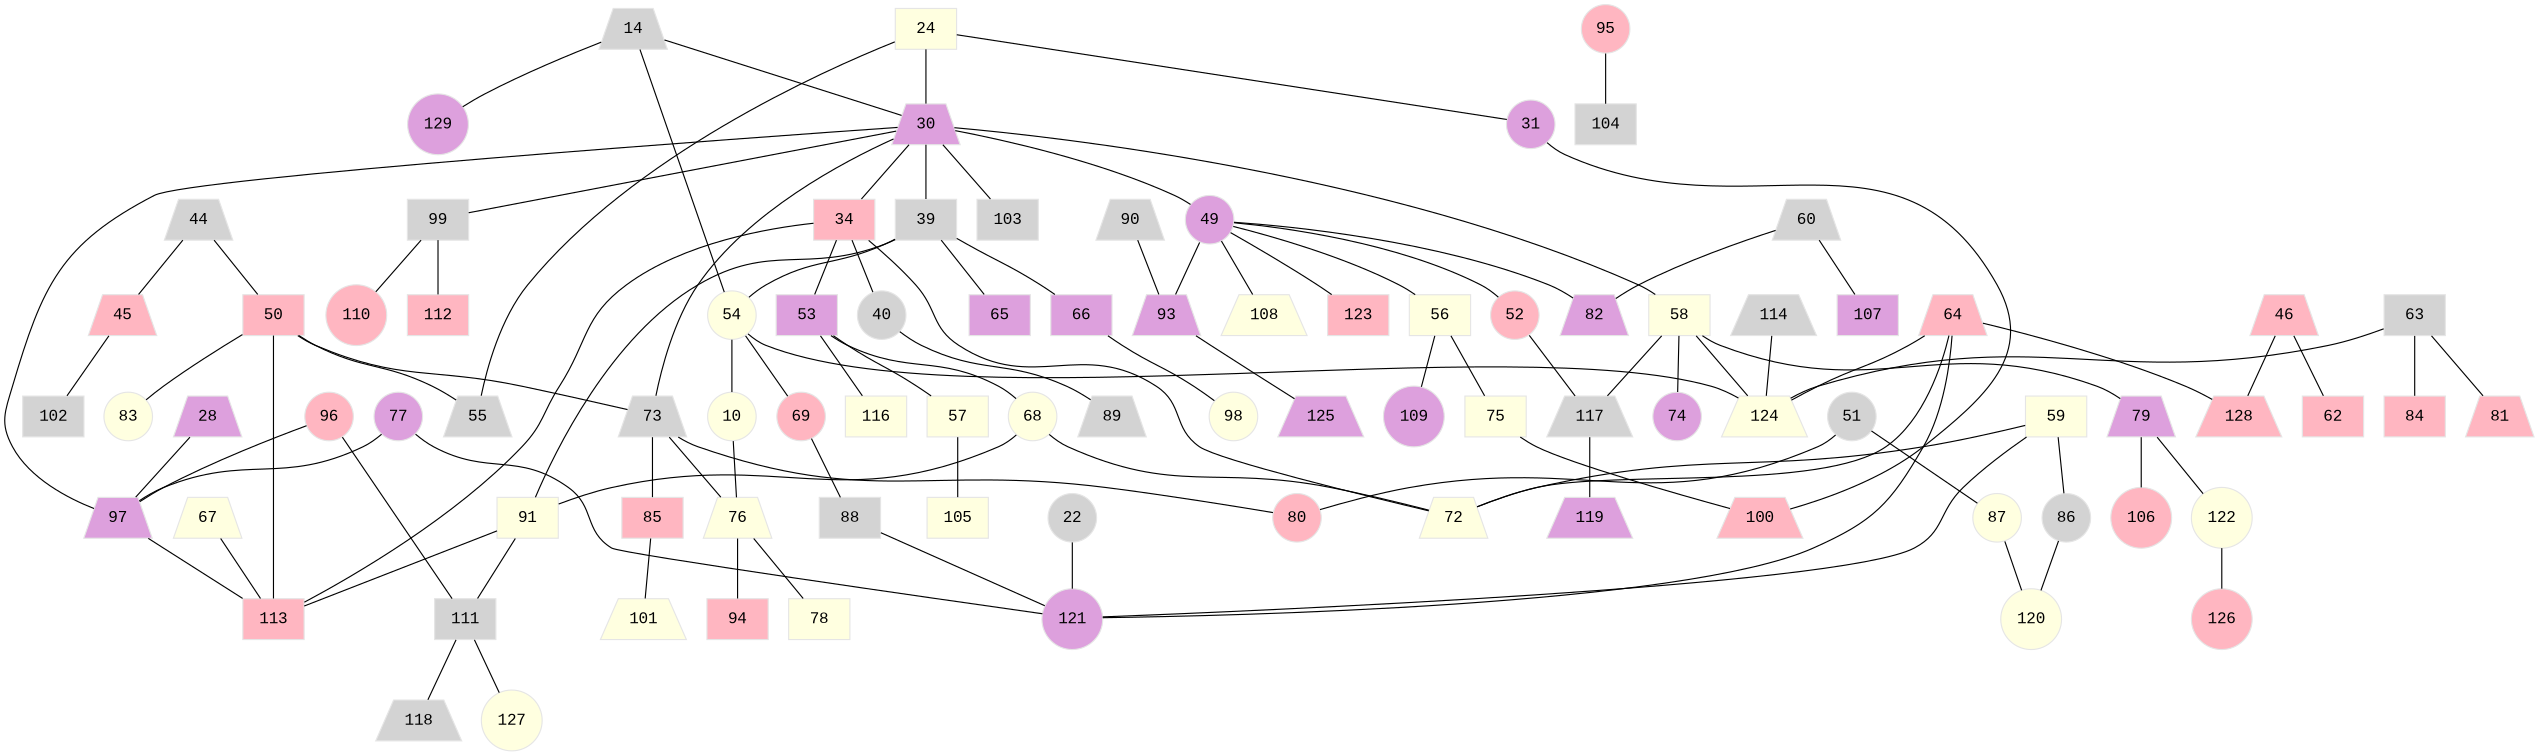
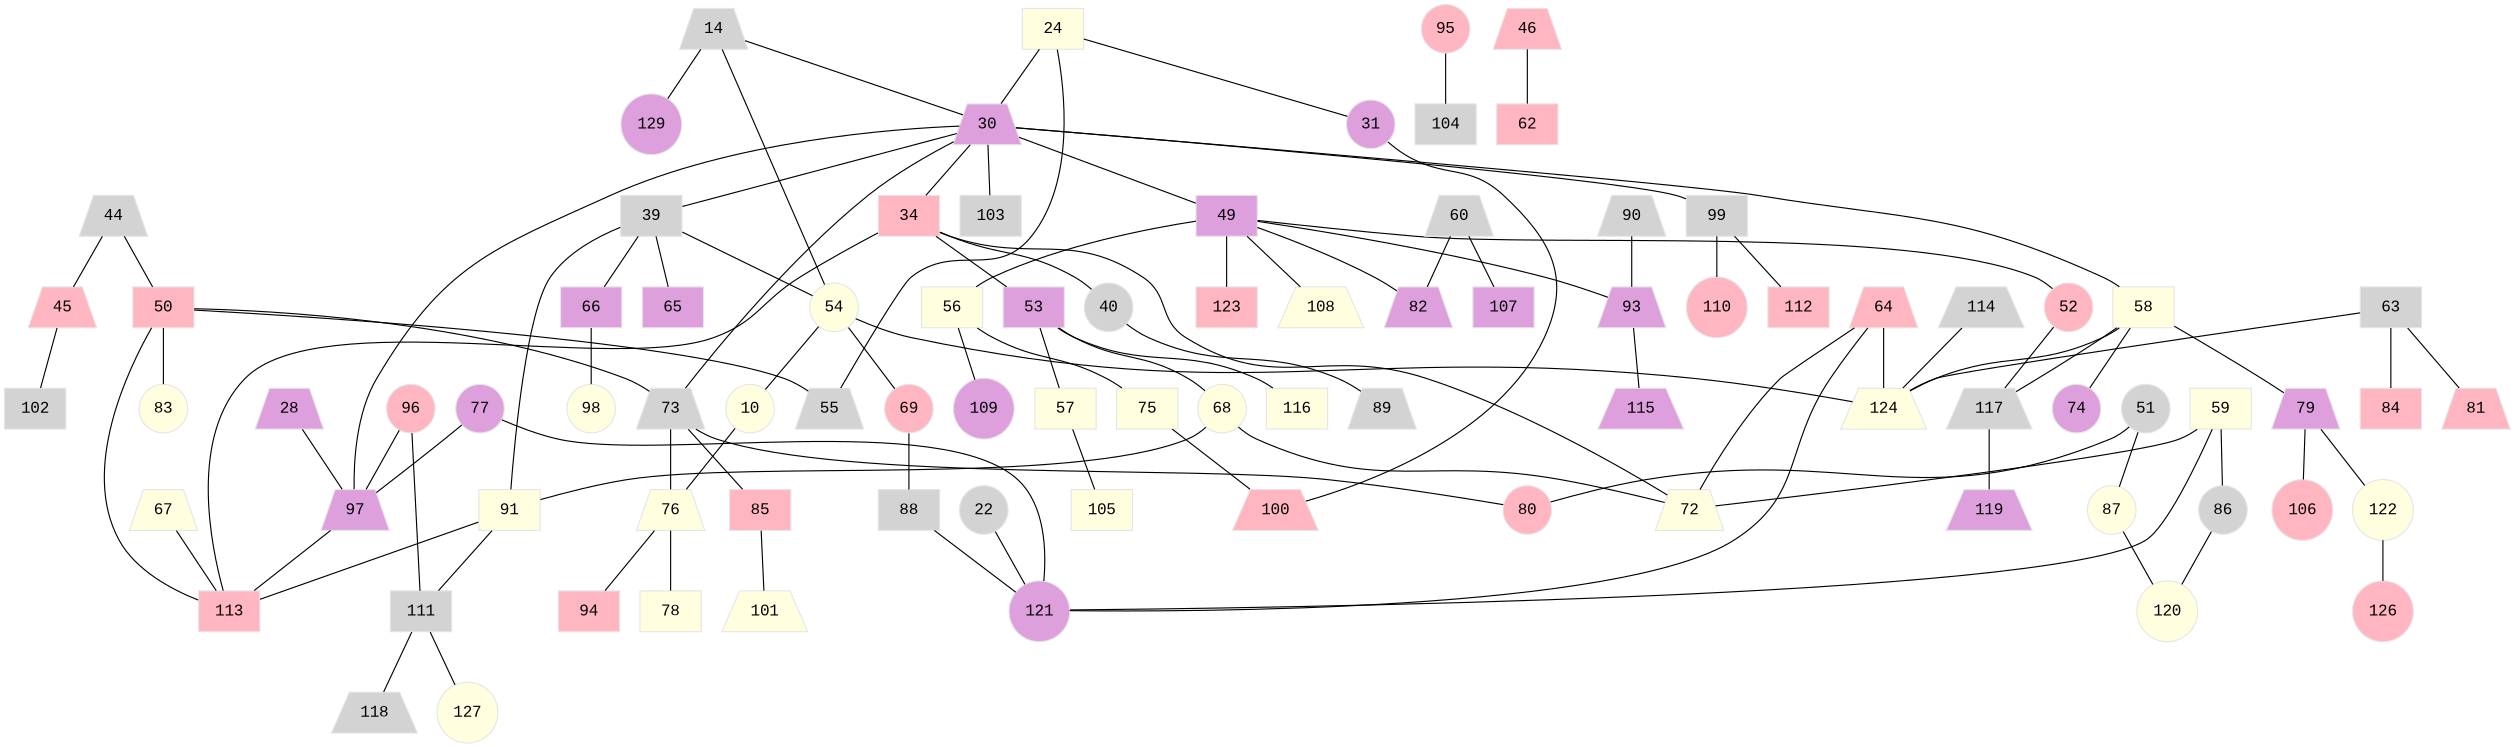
node "49": shape circle -> box
node "125": label "125" -> "115"
node "128": removed
